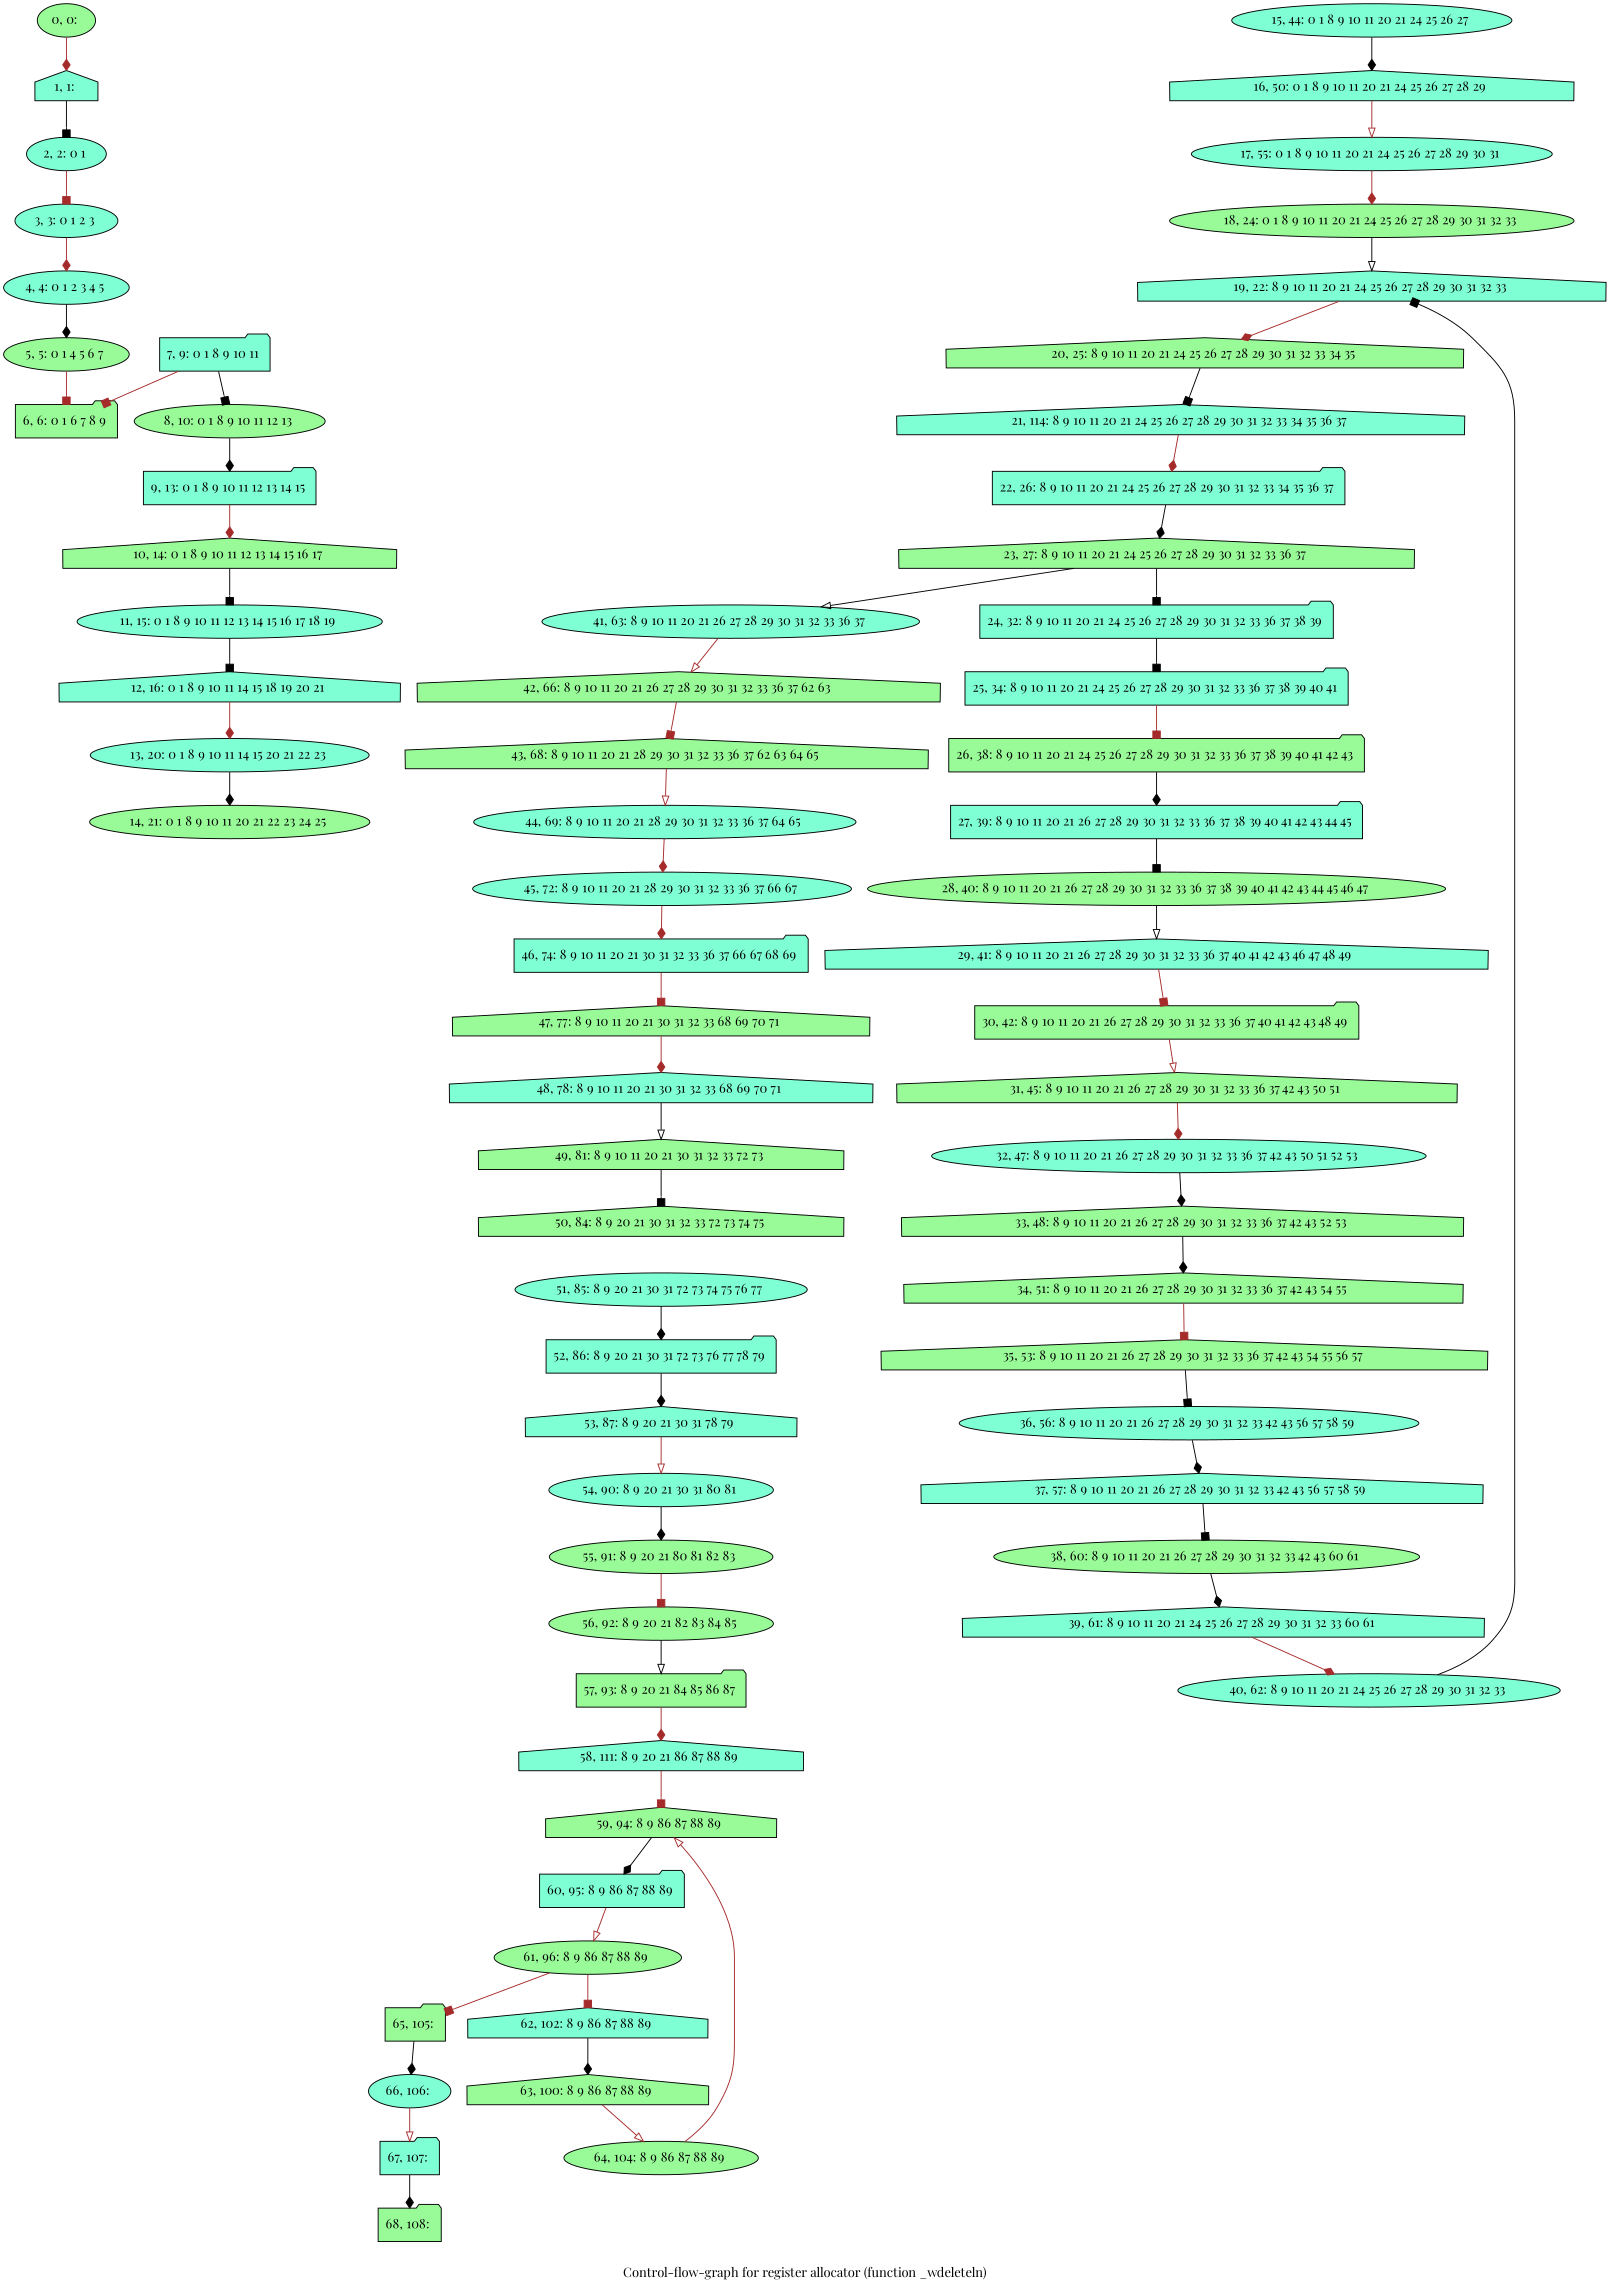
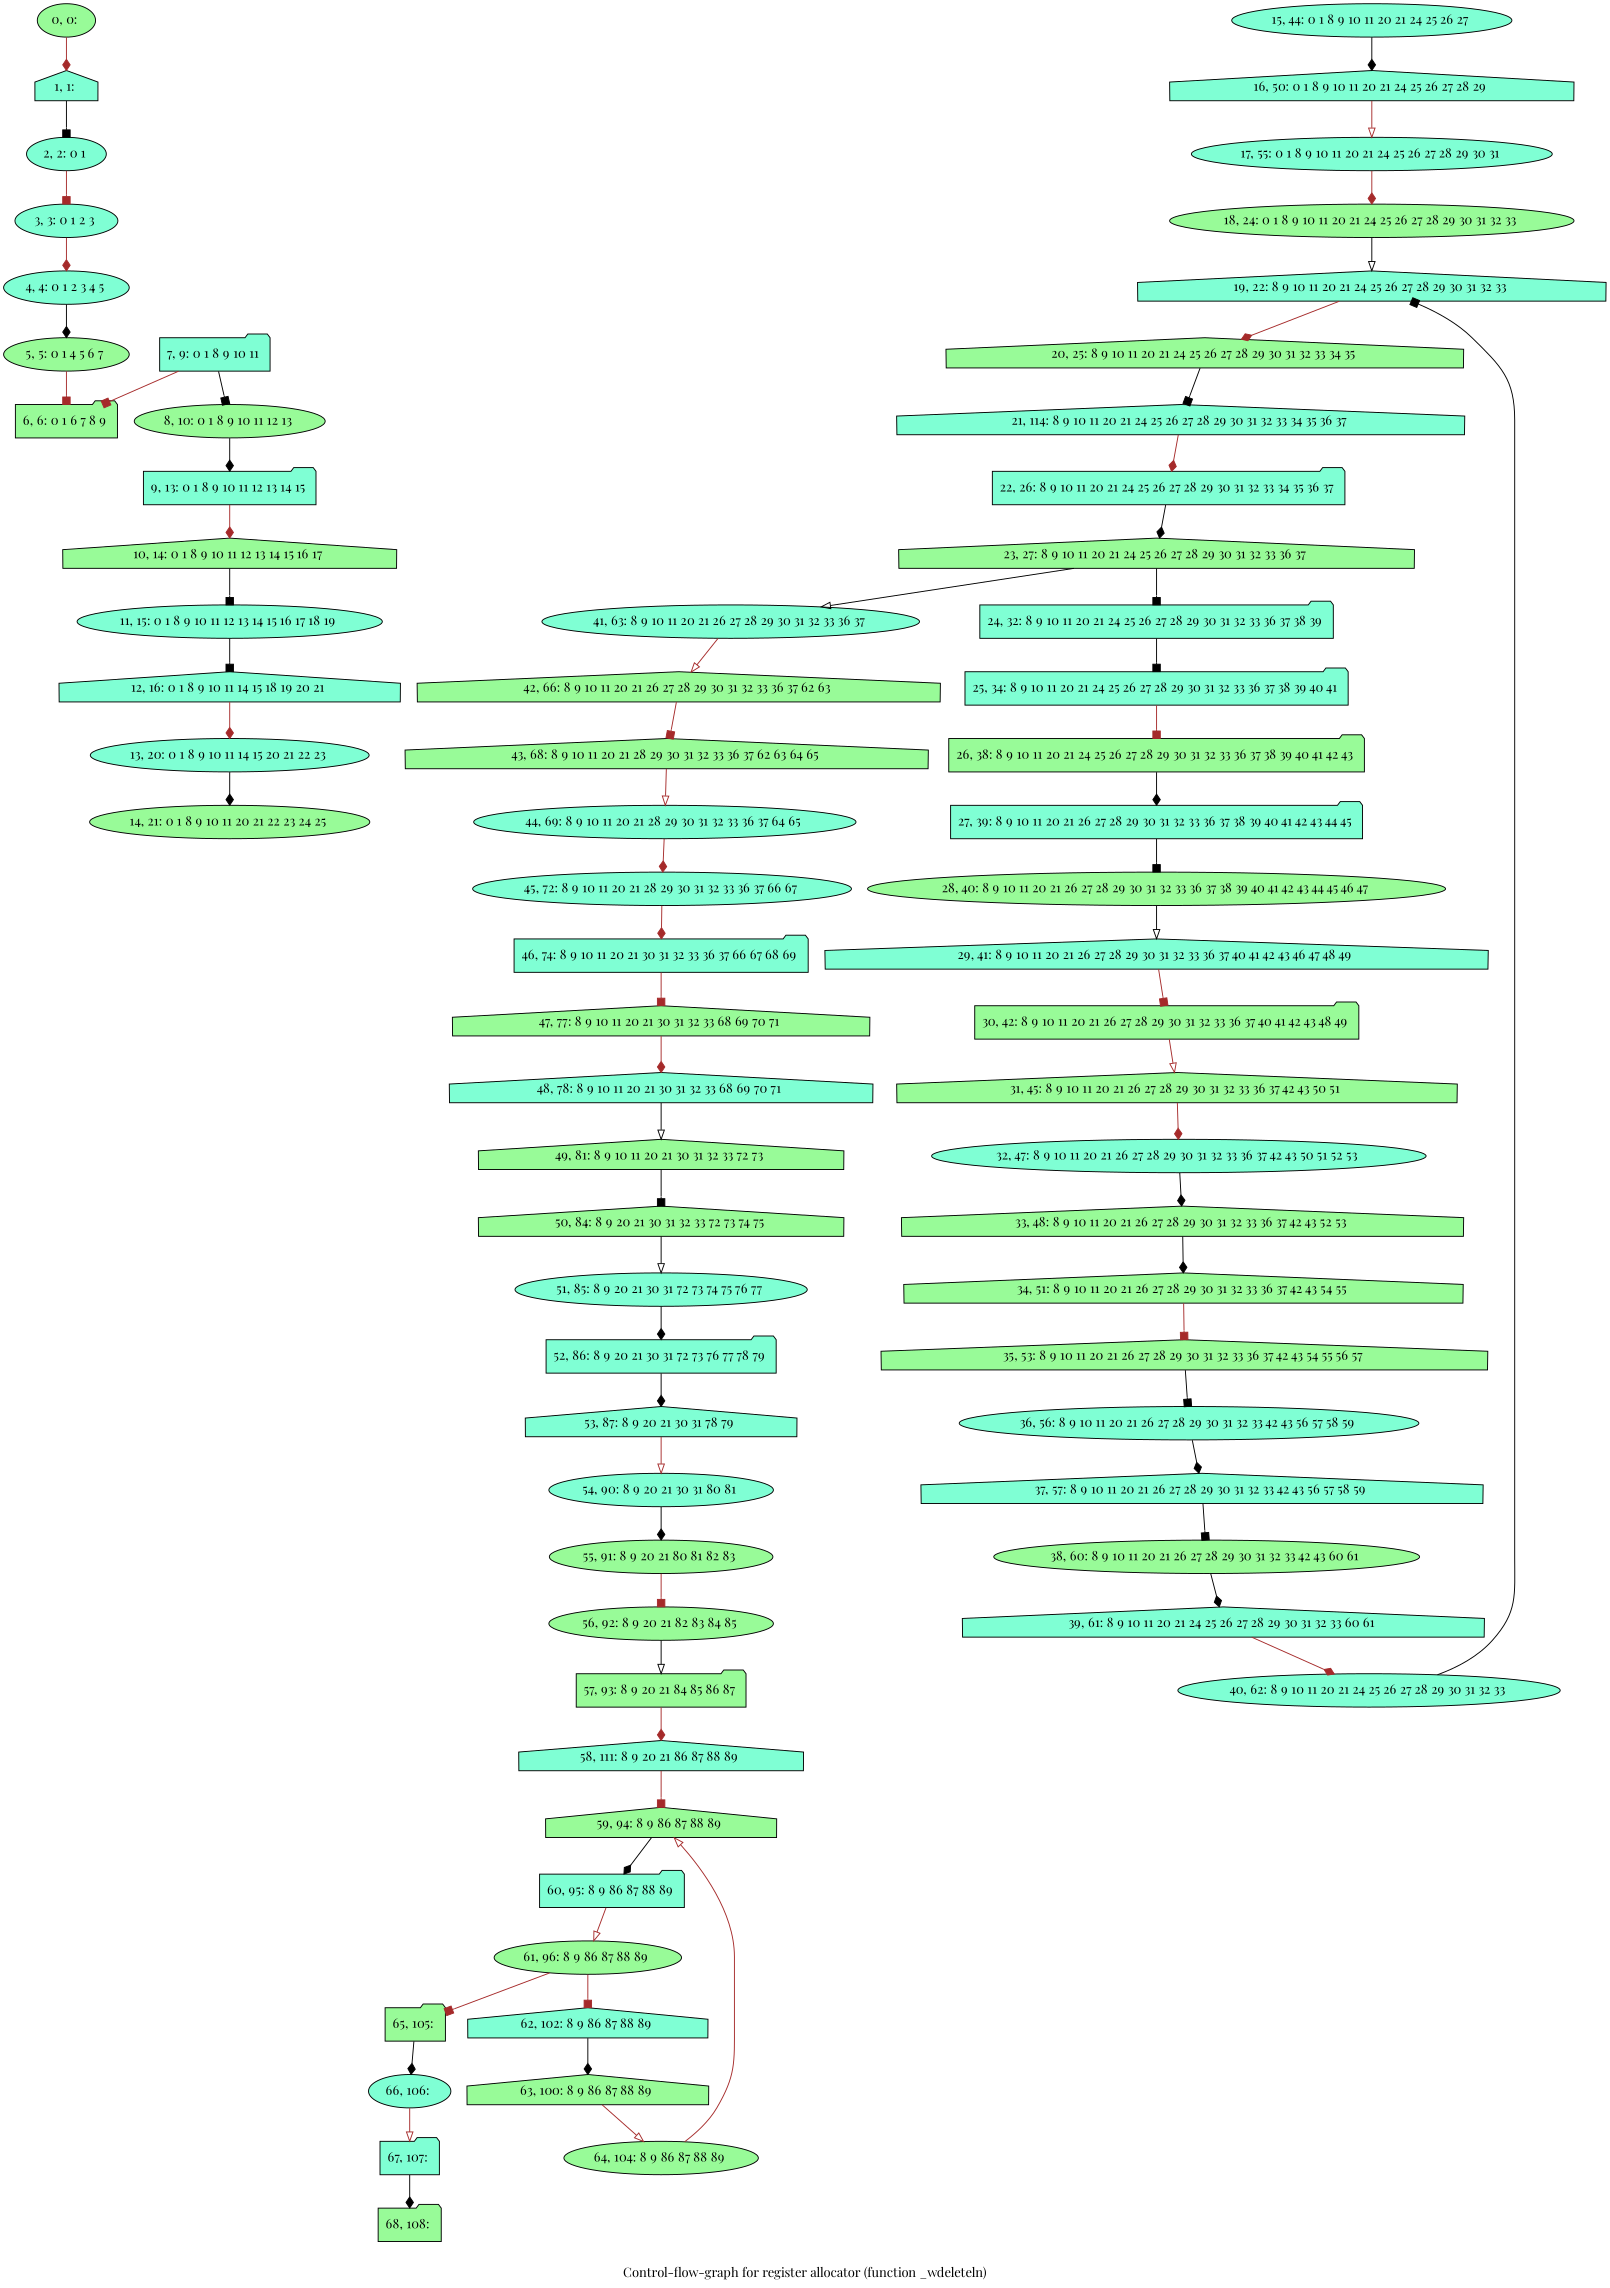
edge "50, 84: 8 9 20 21 30 31 32 33 72 73 74 75" -> "51, 85: 8 9 20 21 30 31 72 73 74 75 76 77": added
